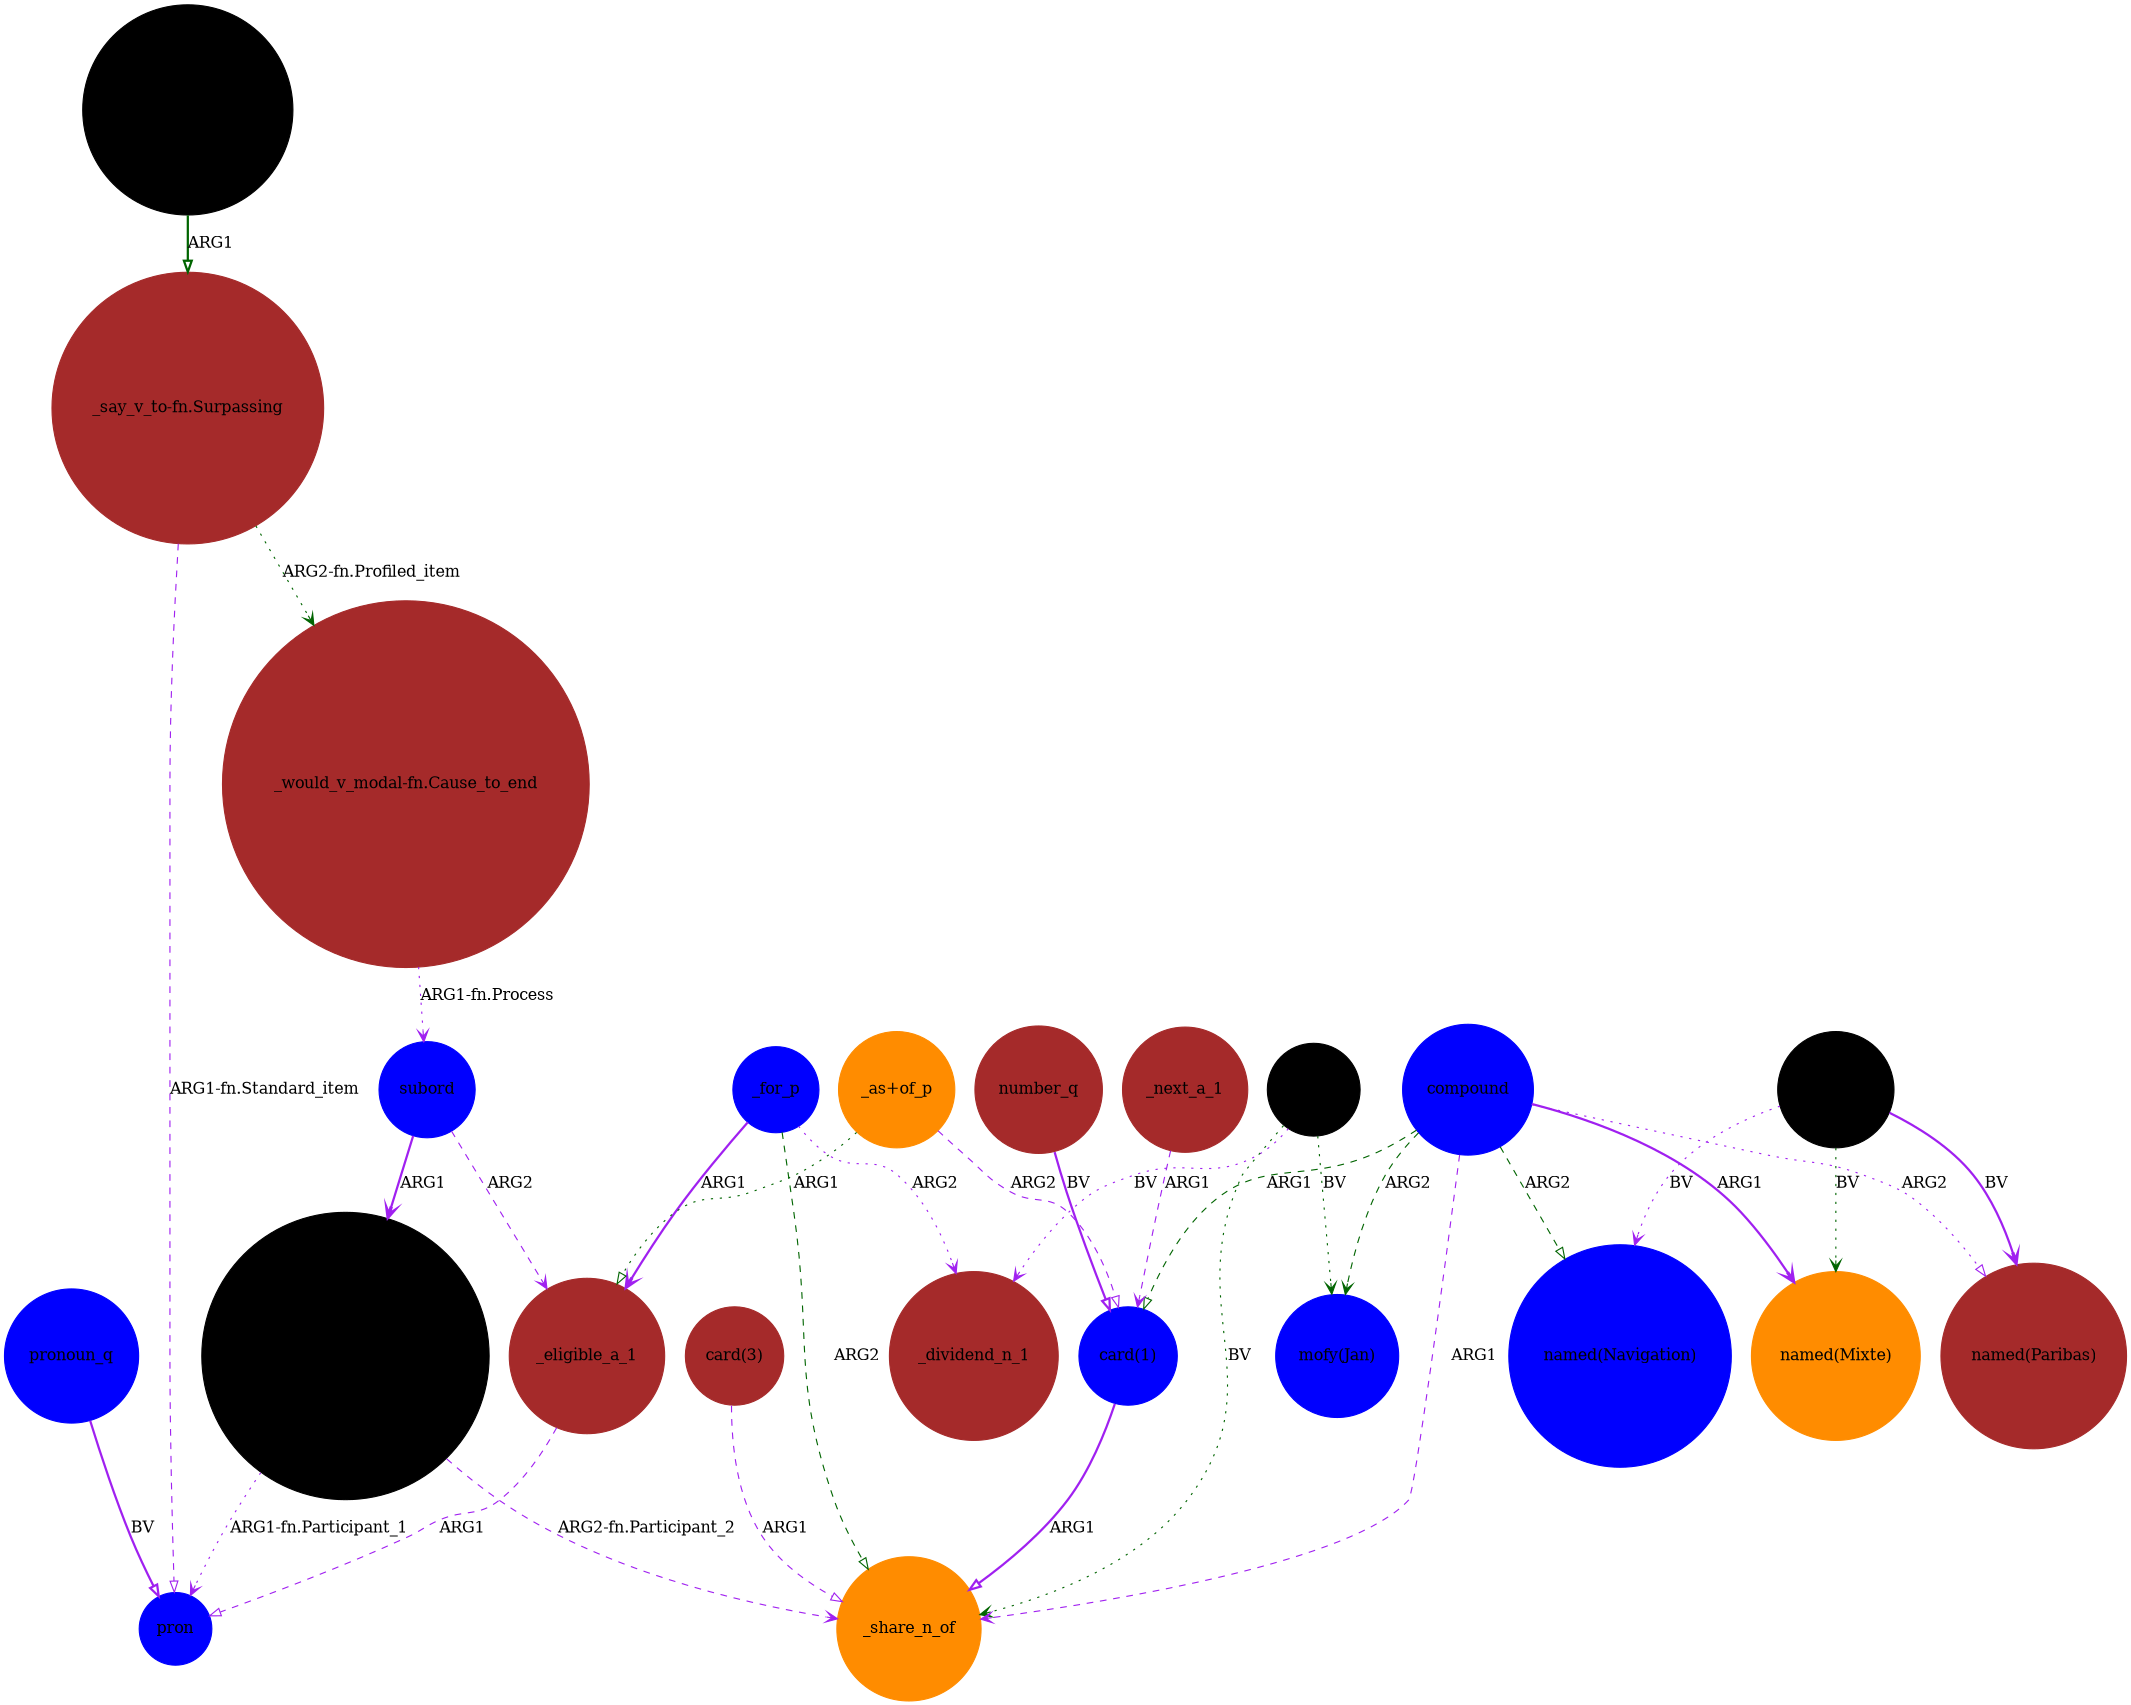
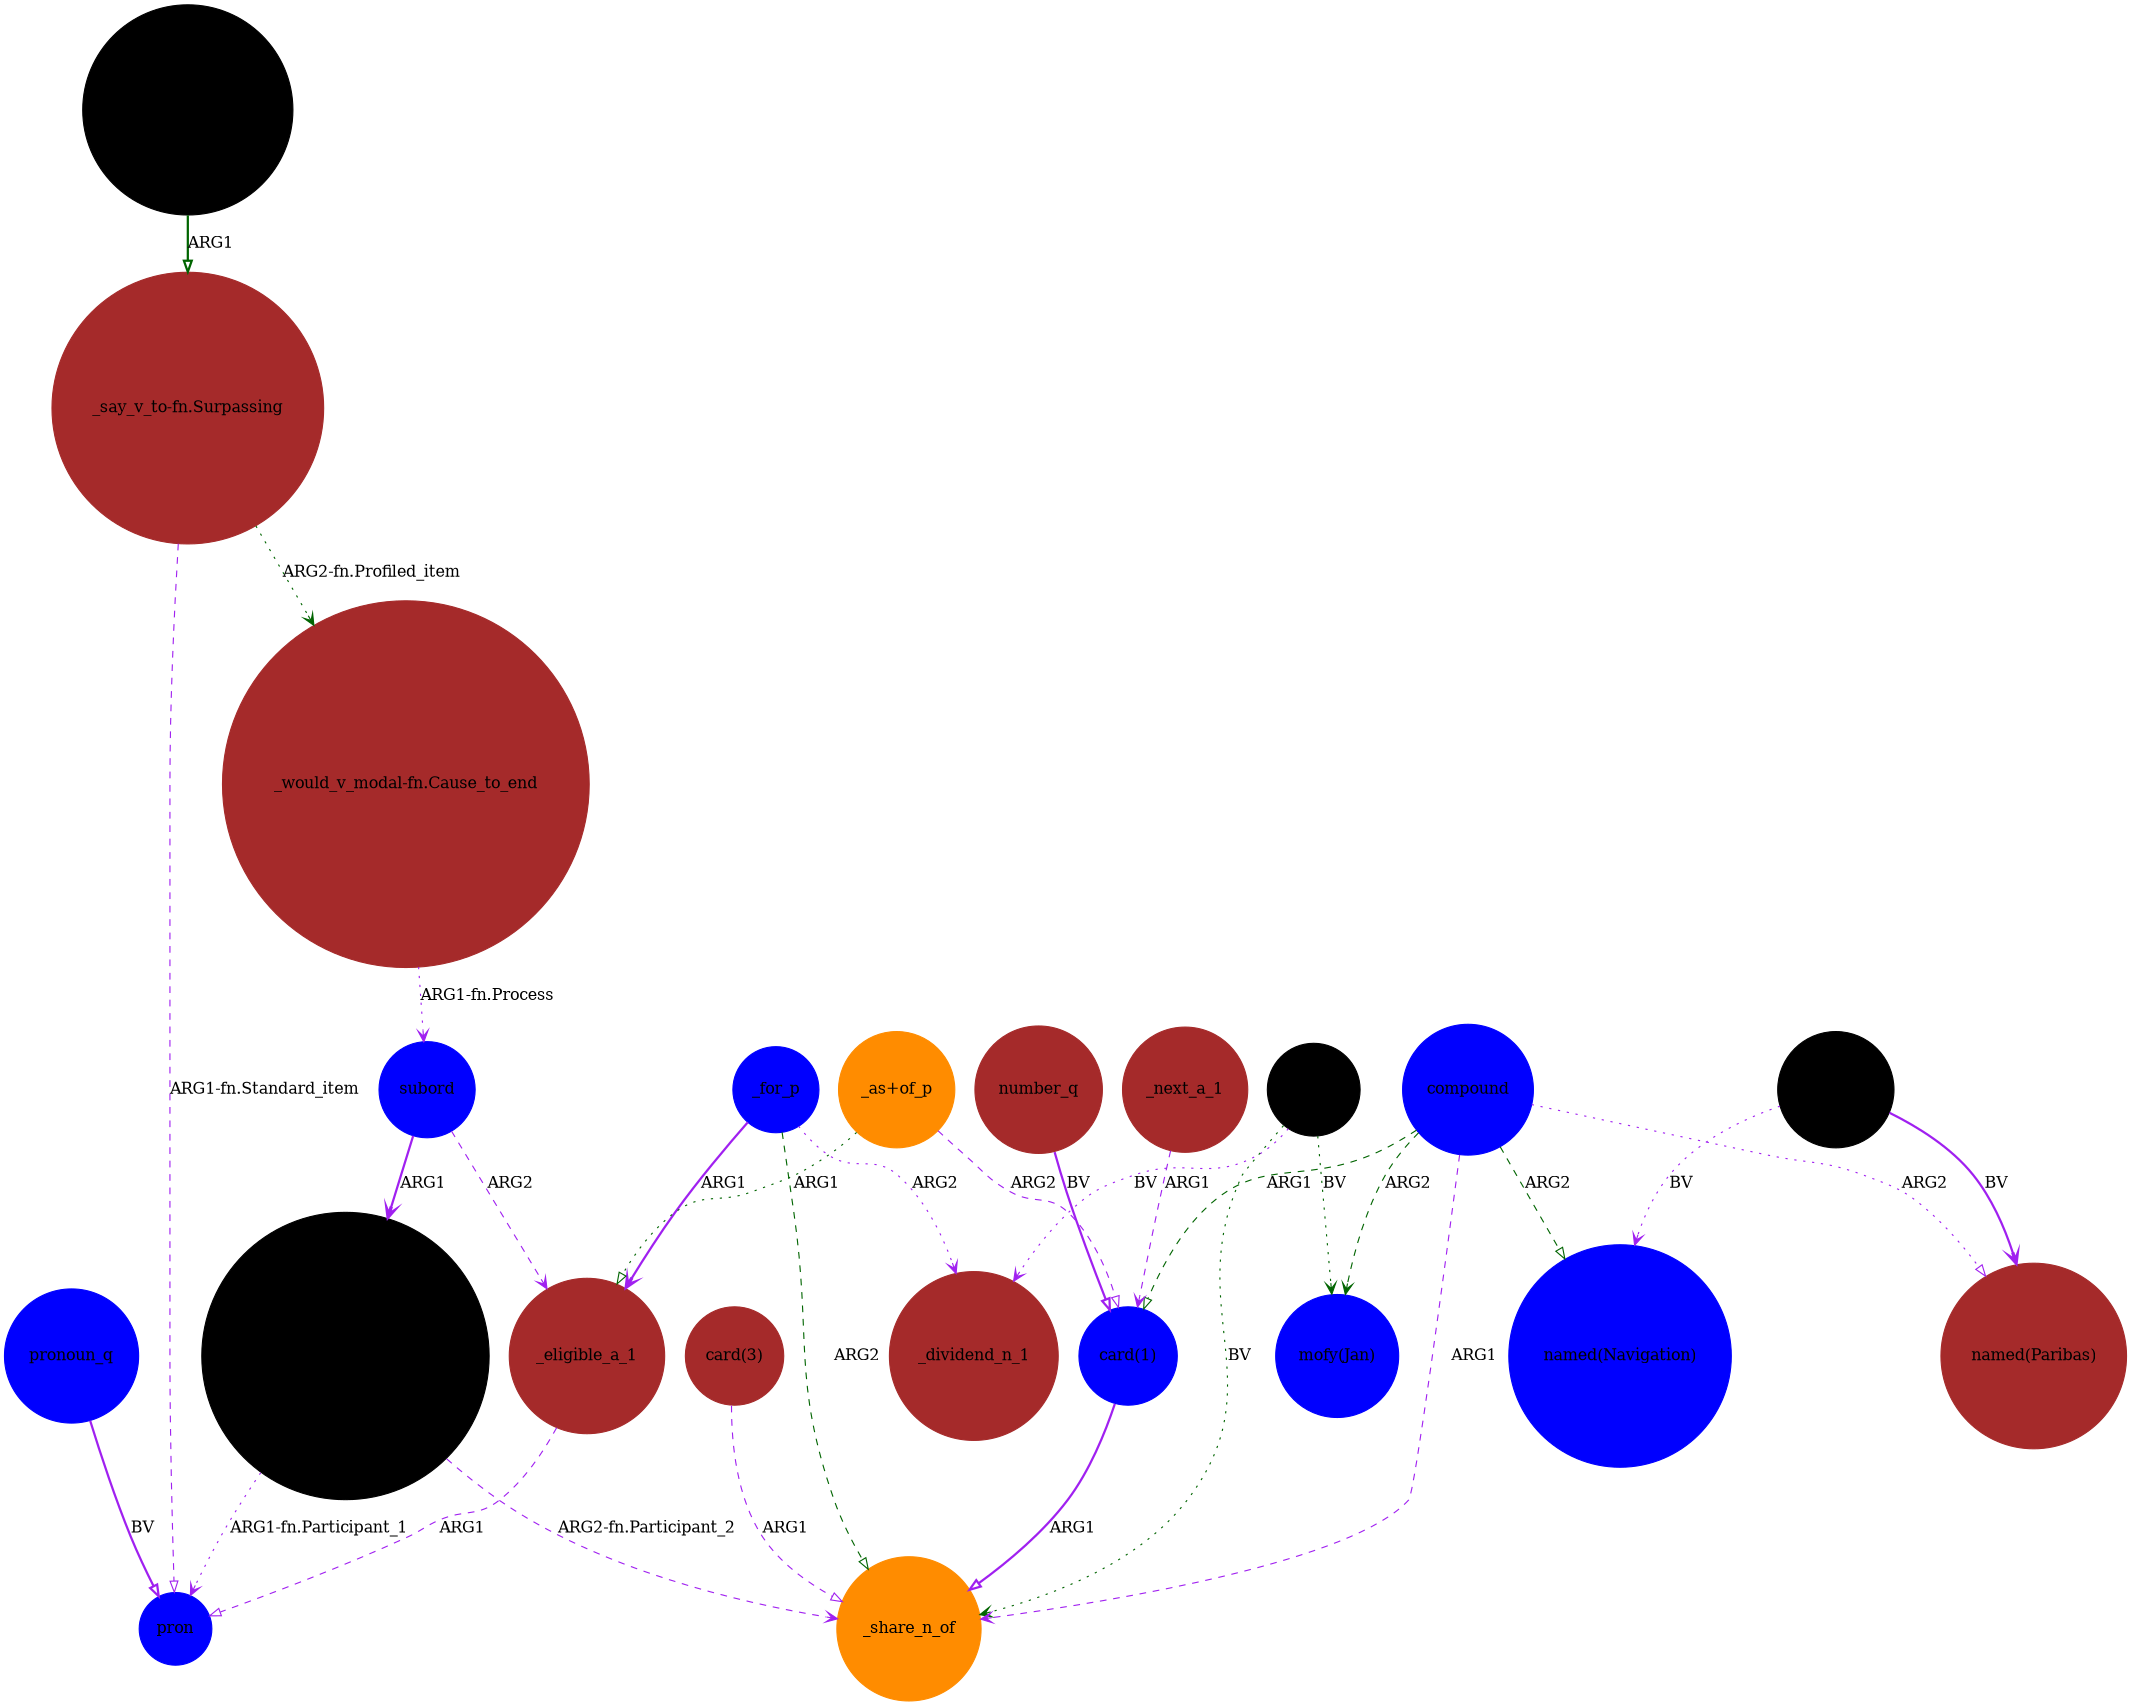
node "named(Mixte)": removed
